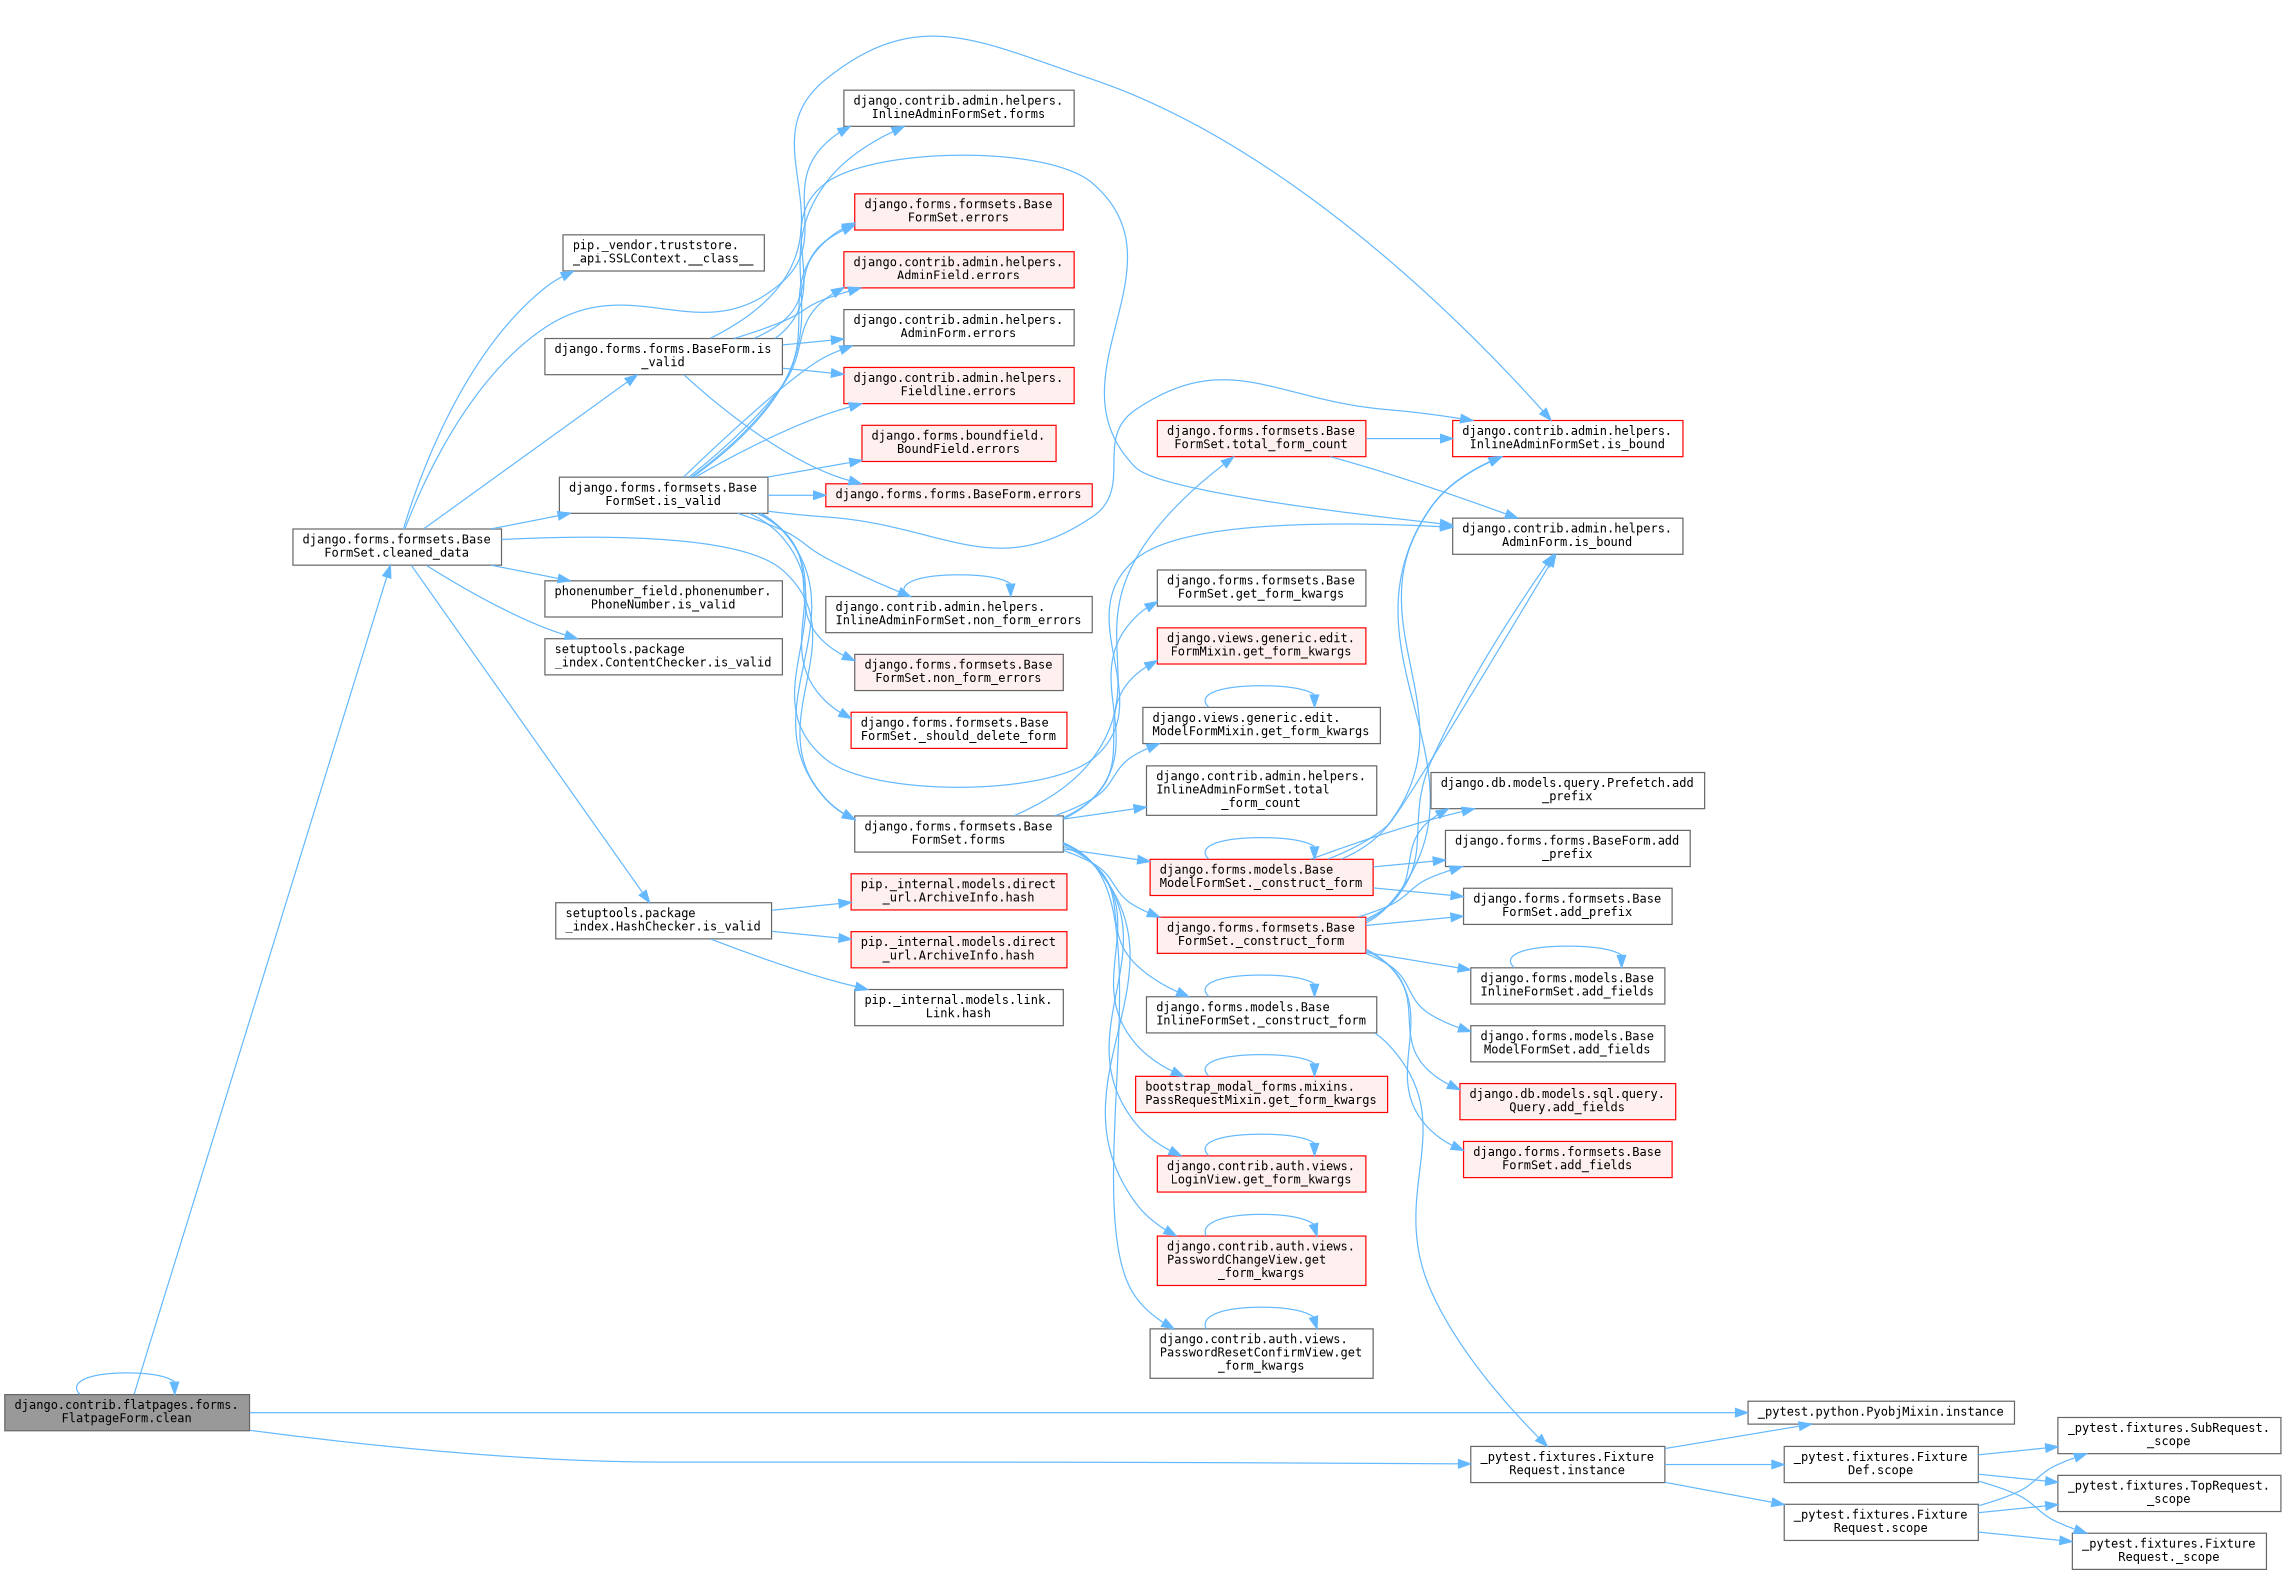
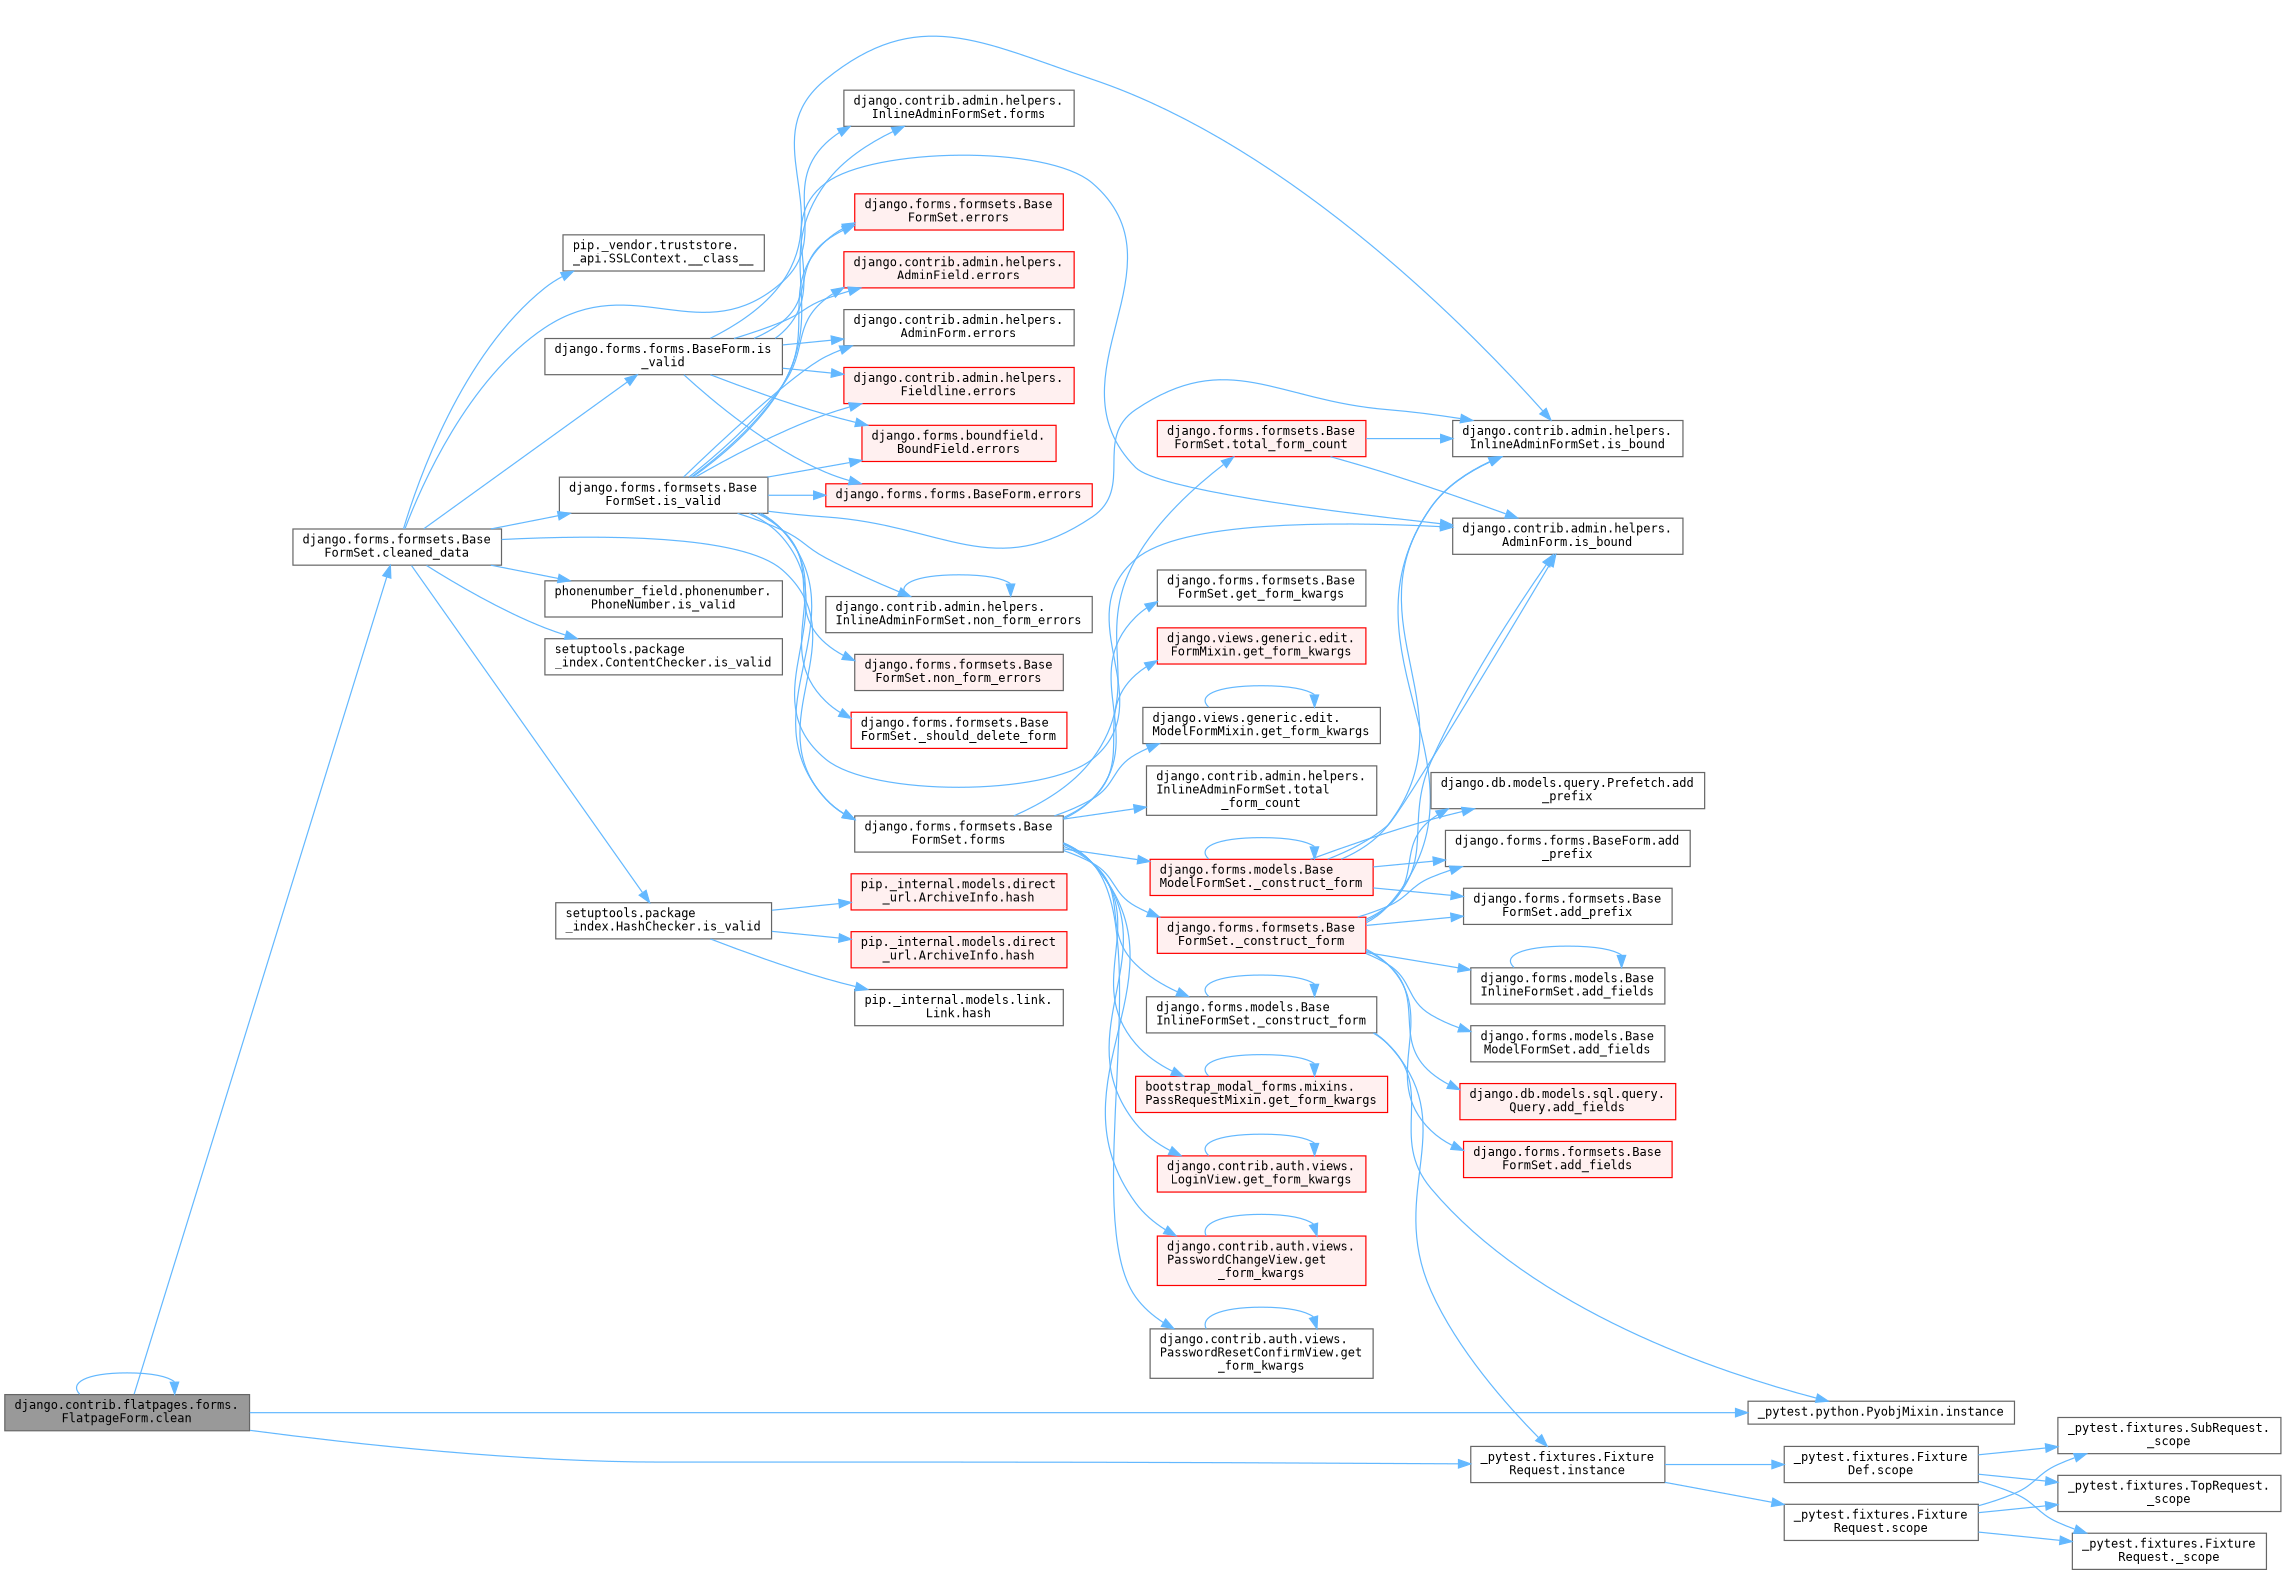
edge "django.forms.forms.BaseForm.is _valid" -> "django.forms.boundfield. BoundField.errors": added
node "django.contrib.admin.helpers. InlineAdminFormSet.is_bound": color red -> grey40
edge "_pytest.fixtures.Fixture Request.instance" -> "_pytest.python.PyobjMixin.instance": now "django.forms.models.Base InlineFormSet._construct_form" -> "_pytest.python.PyobjMixin.instance"
